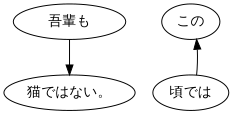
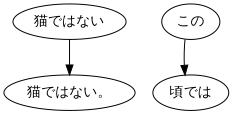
node "吾輩も": label "吾輩も" -> "猫ではない"
edge "頃では" -> "この": reversed
